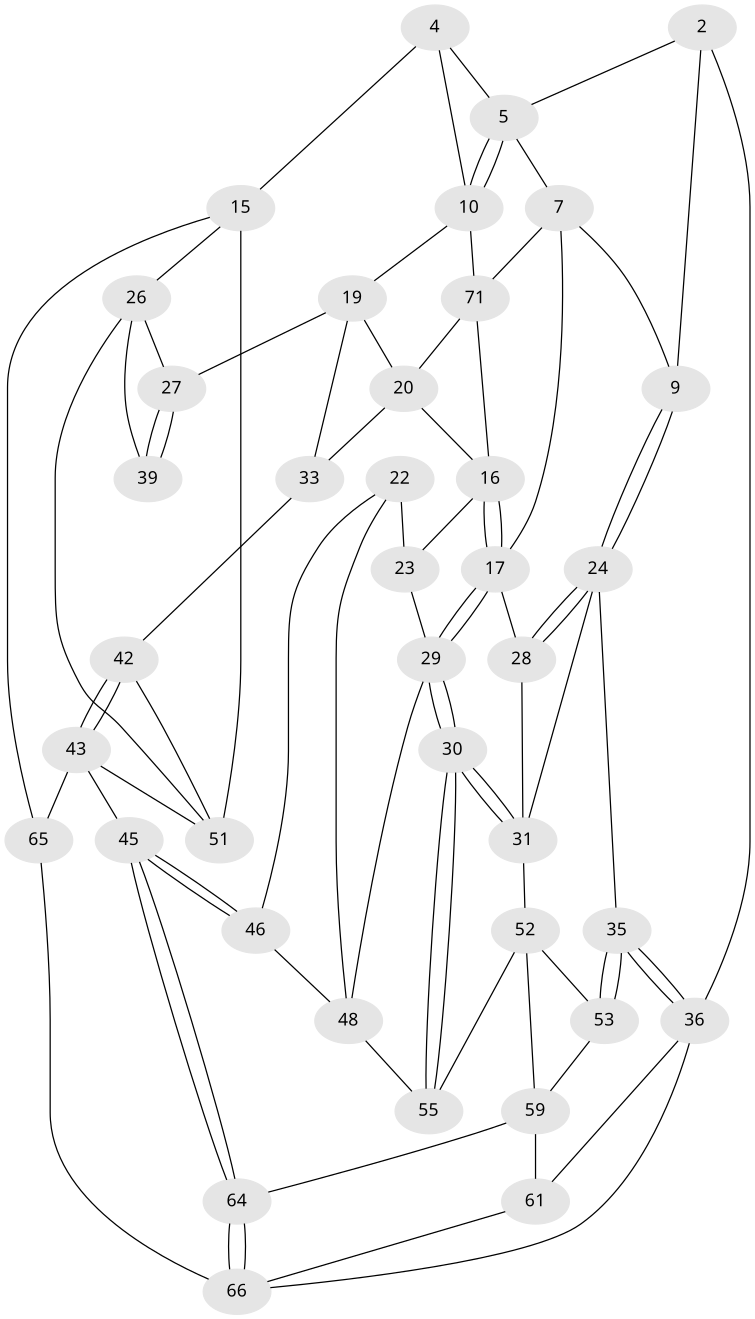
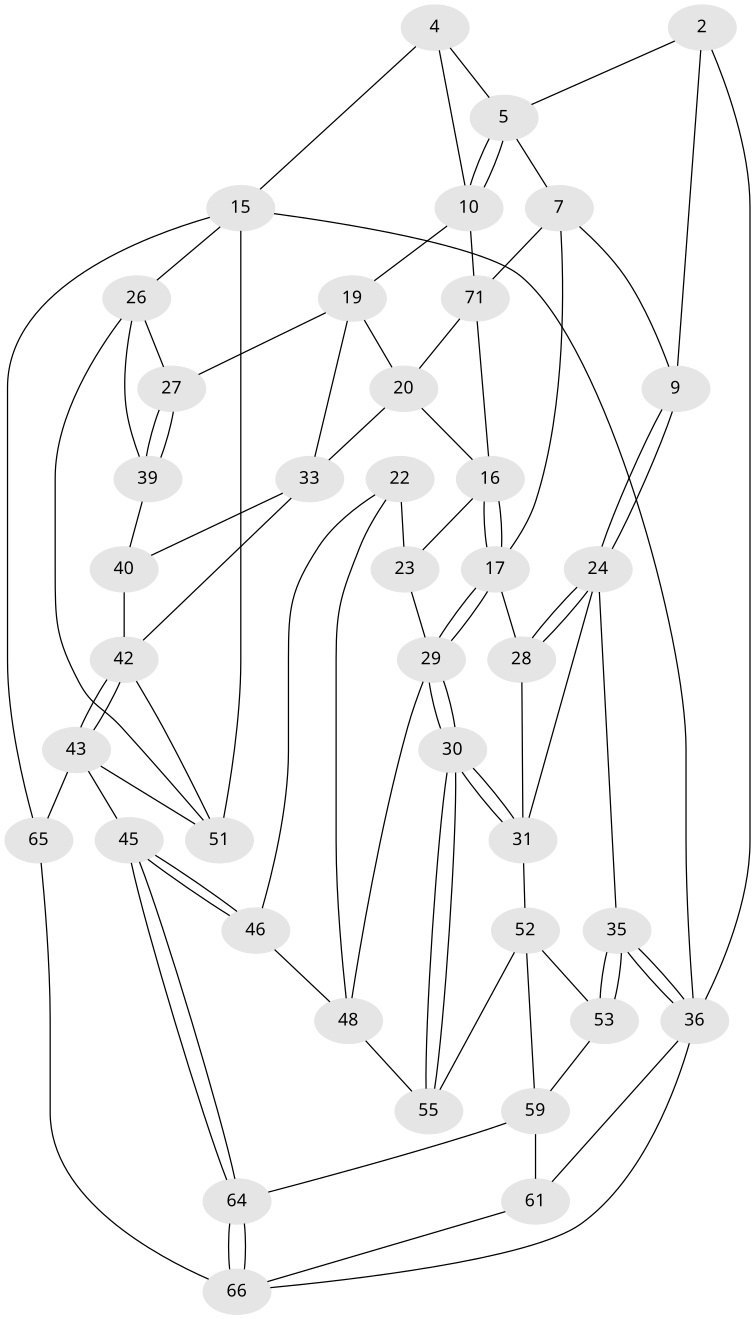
edge "15" -- "36": added
node "40": added
